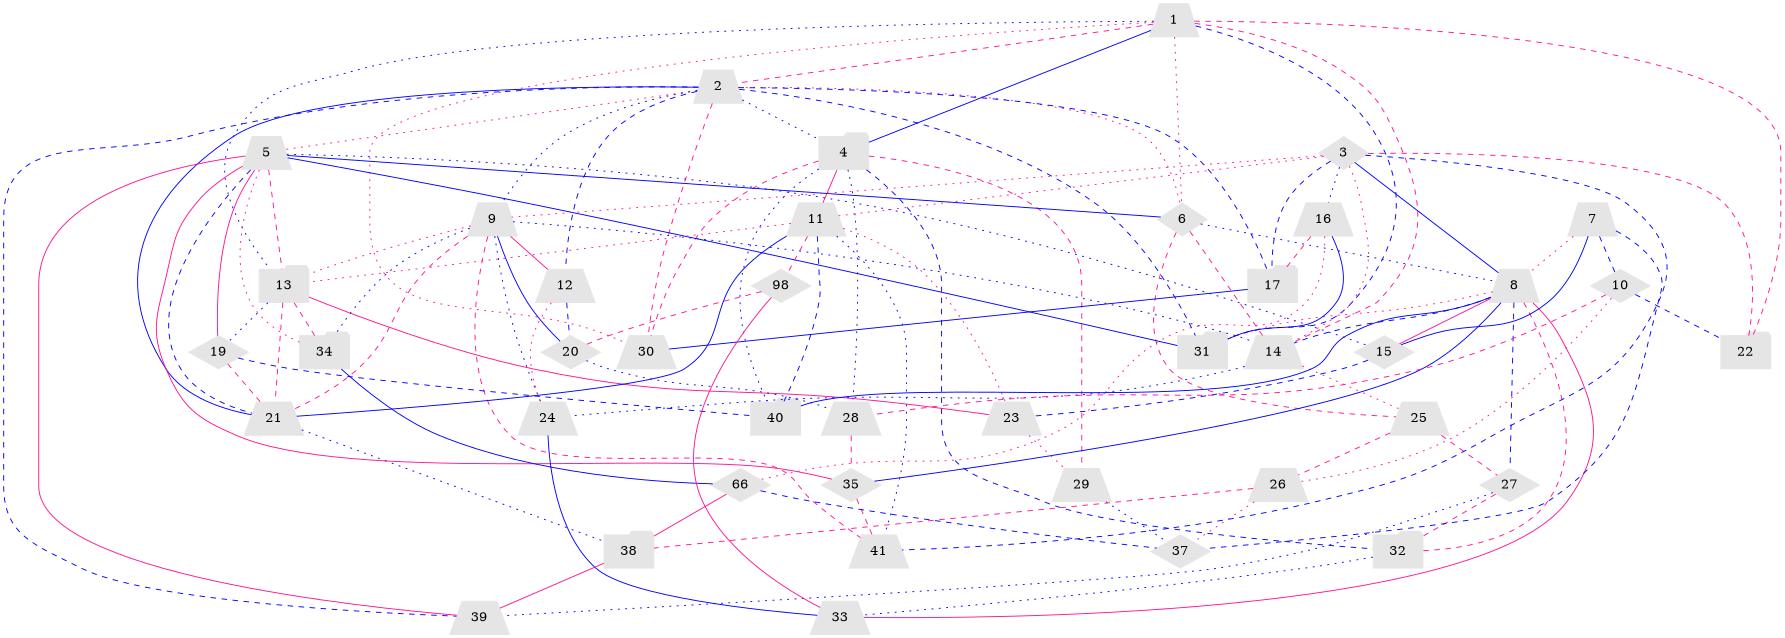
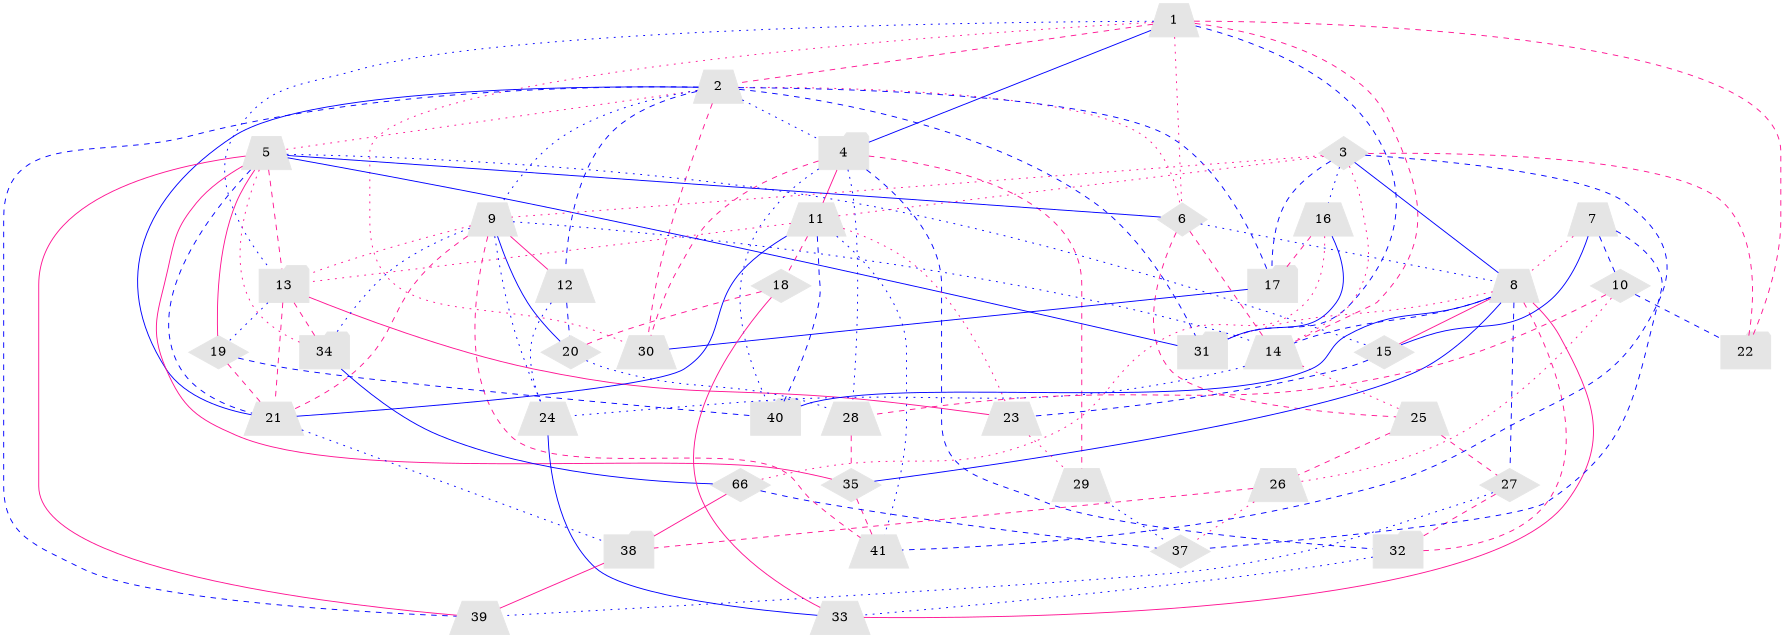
node "98": label "98" -> "18"
edge "12" -- "24": color deeppink -> blue
